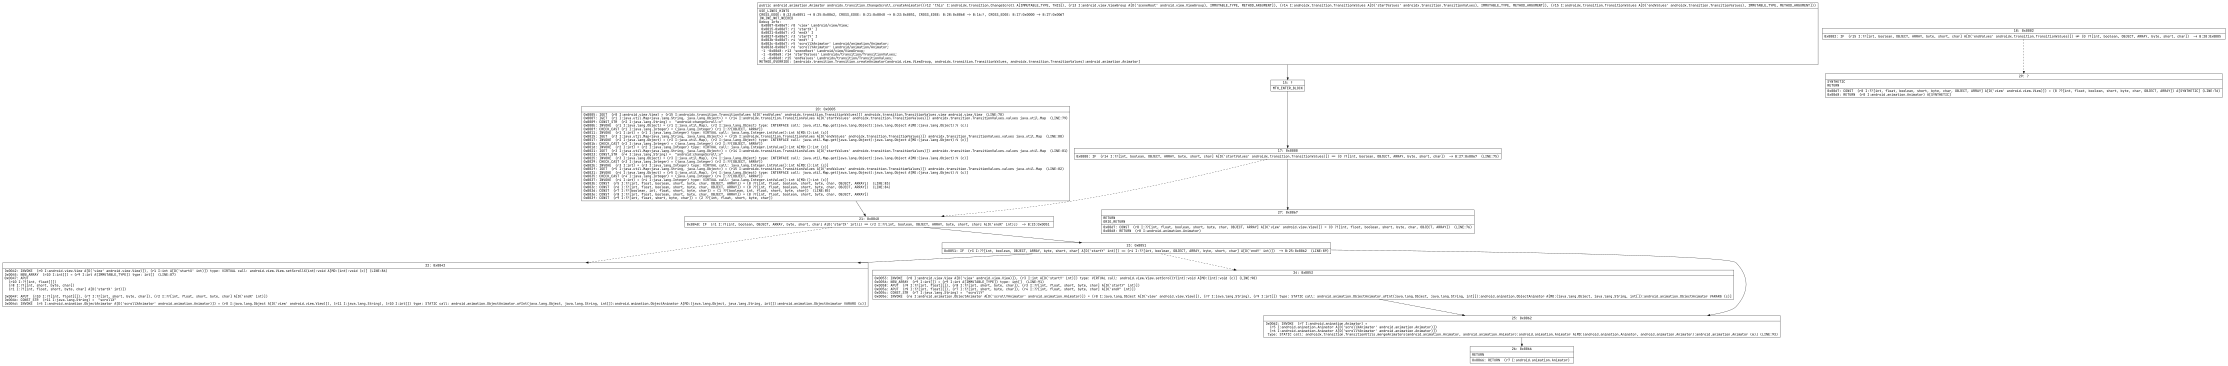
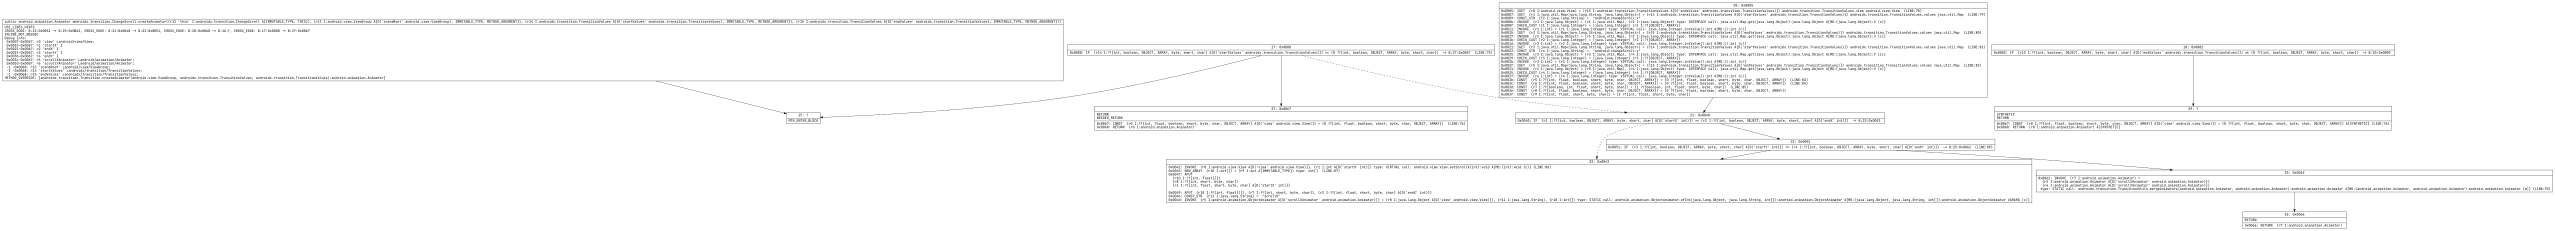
edge "18: 0x0002" -> "29: ?": style dashed -> solid
edge "15: ?" -> "17: 0x0000": reversed
node "27: 0x0067": text "ORIG_RETURN" -> "NEEDED_RETURN"
node "24: 0x0053": removed
